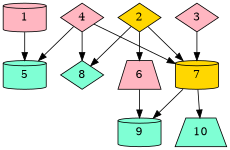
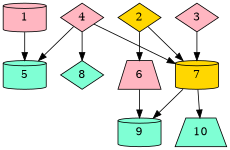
edge "2" -> "8": removed
